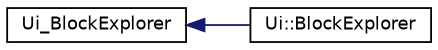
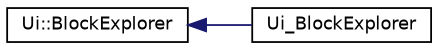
edge "Ui::BlockExplorer" -> "Ui_BlockExplorer": reversed
